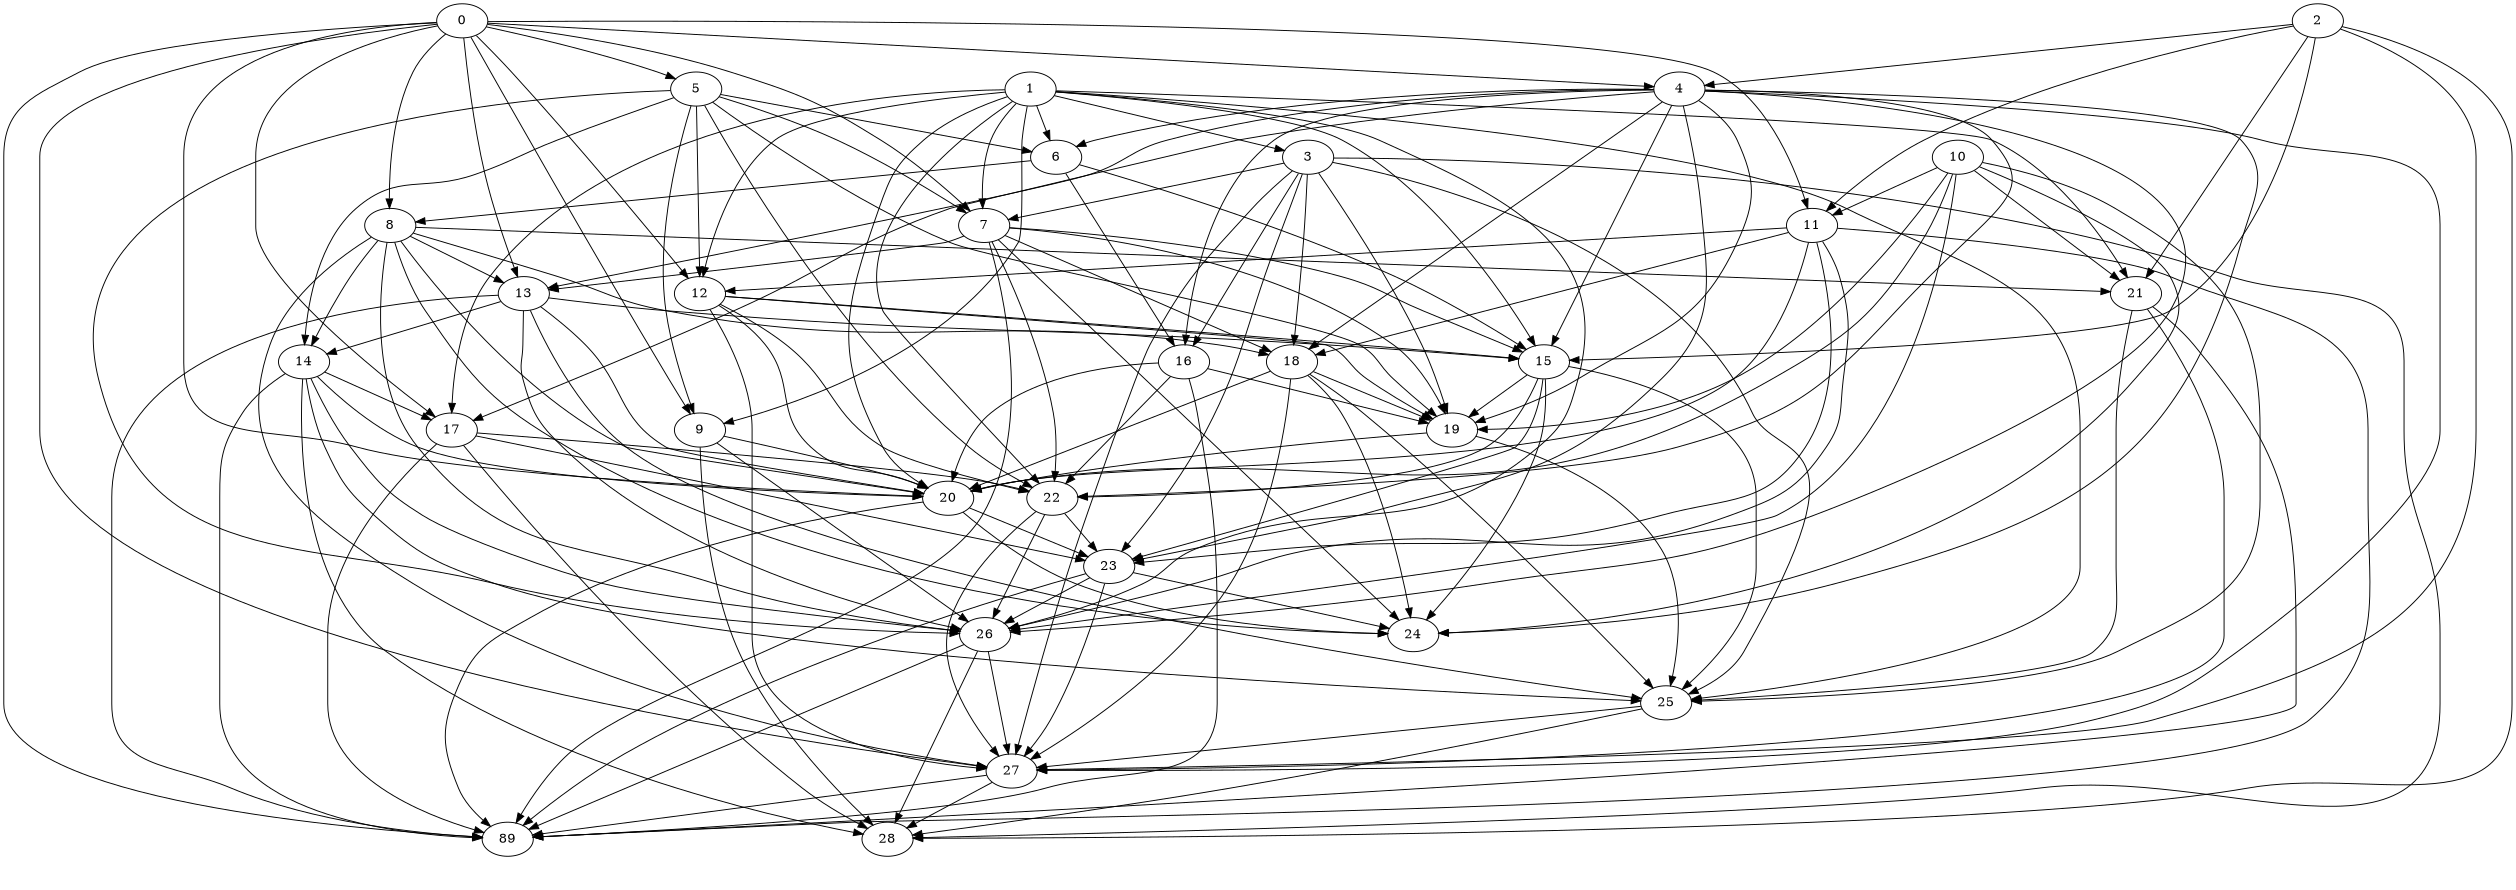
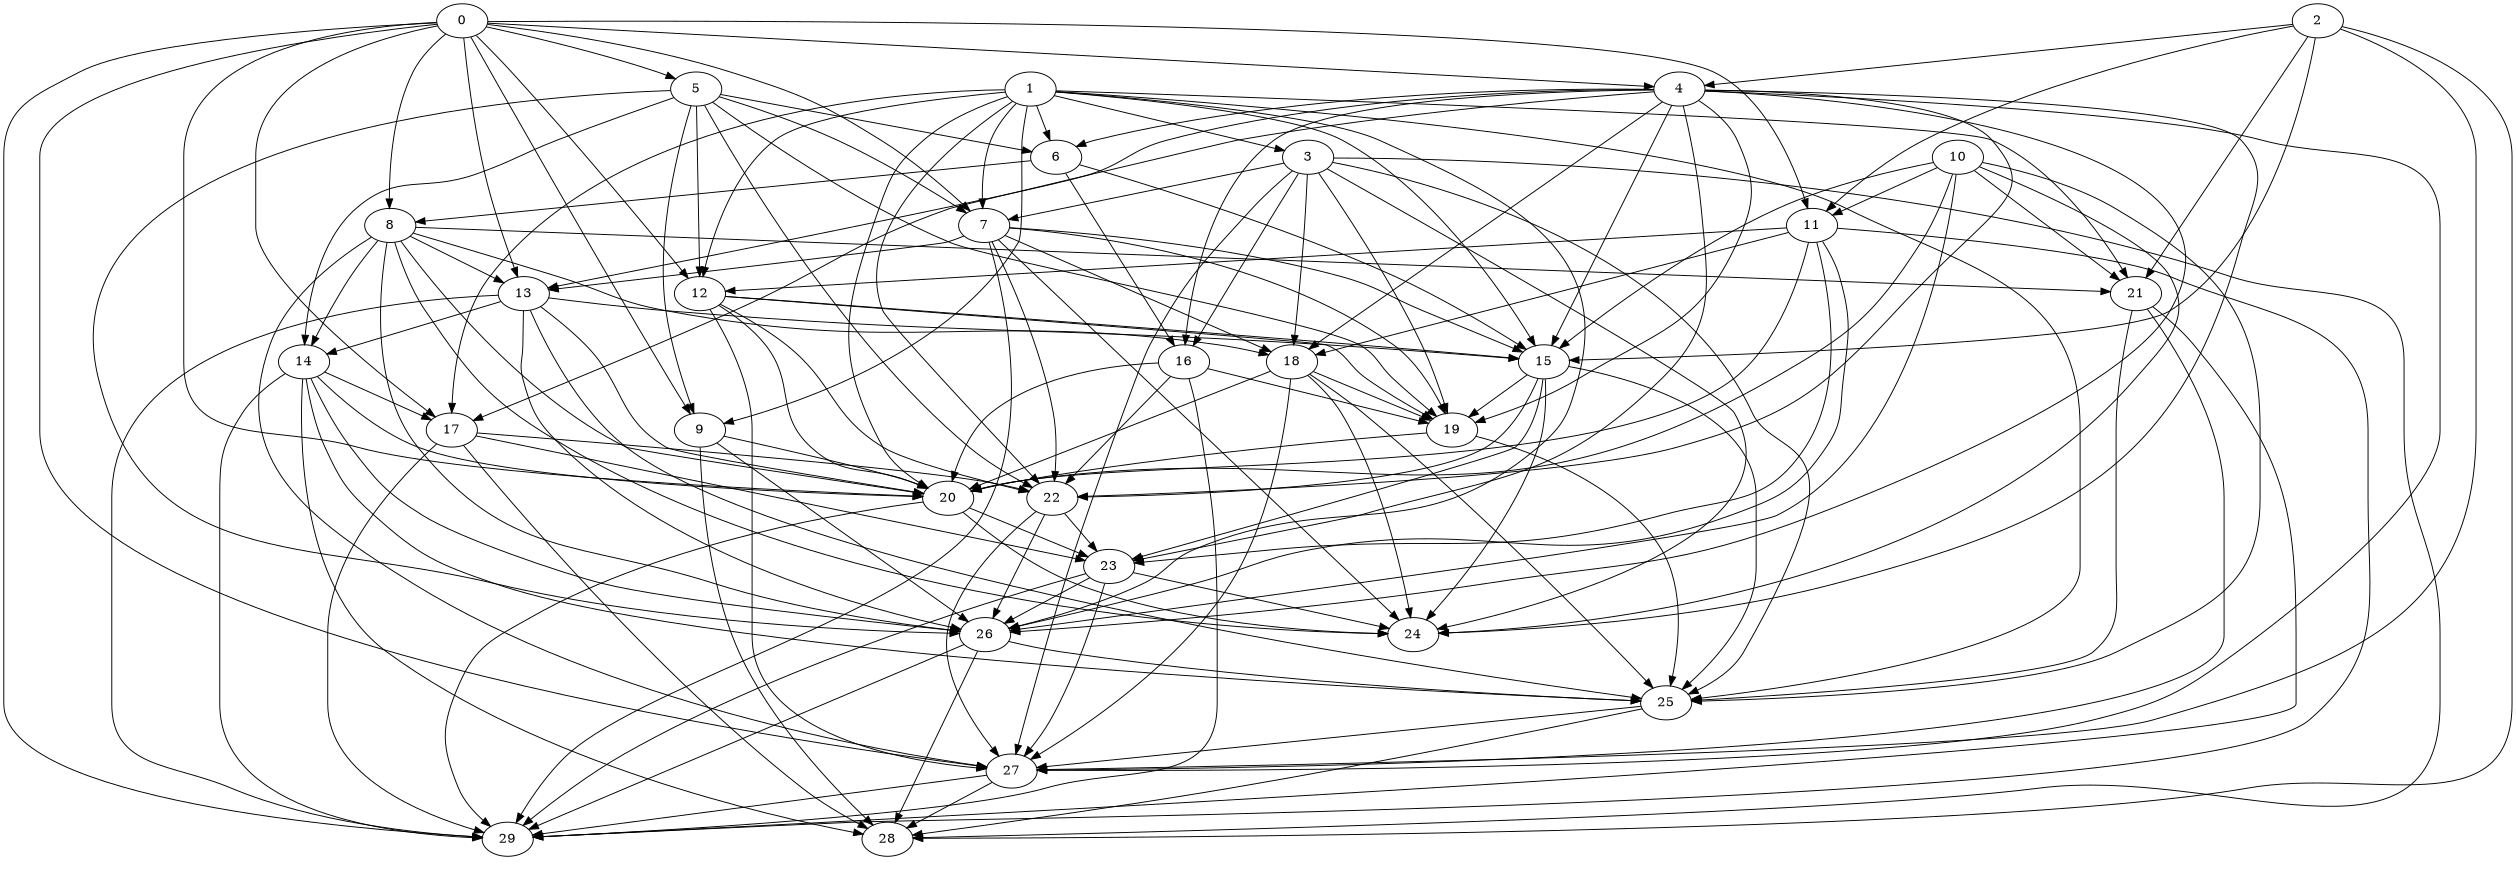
edge "10" -> "19": now "10" -> "15"
edge "3" -> "23": now "3" -> "24"
edge "26" -> "27": now "26" -> "25"
node "89": label "89" -> "29"
